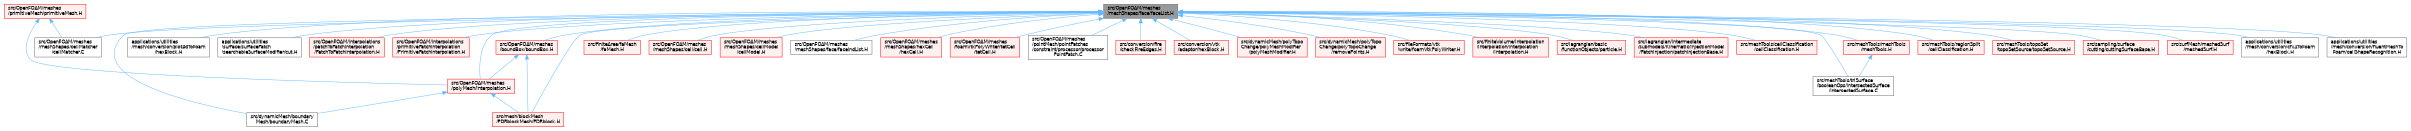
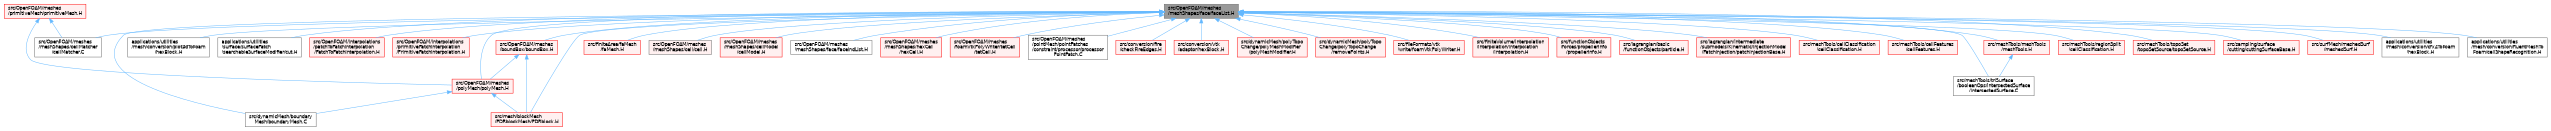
node "src/OpenFOAM/meshes /meshShapes/cell/cell.H": color red -> grey40
node "src/functionObjects /forces/propellerInfo /propellerInfo.H": added
node "src/meshTools/cellFeatures /cellFeatures.H": added
node "src/OpenFOAM/meshes /polyMesh/interpolation.H": label "src/OpenFOAM/meshes /polyMesh/interpolation.H" -> "src/OpenFOAM/meshes /polyMesh/polyMesh.H"
